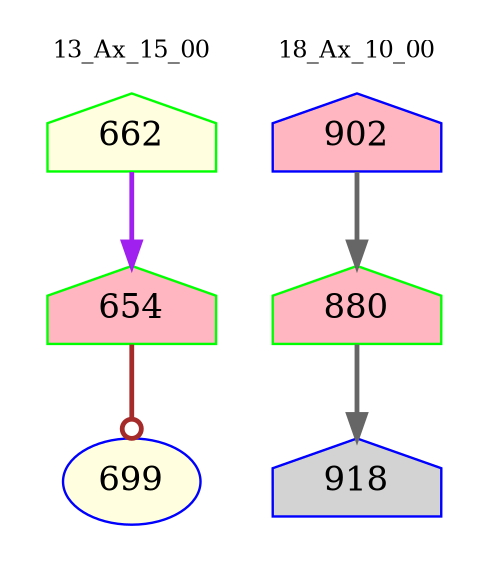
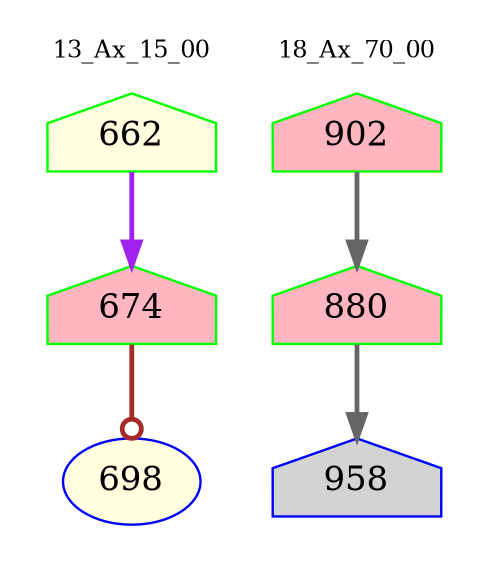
cluster "18_Ax_10_00": label "18_Ax_10_00" -> "18_Ax_70_00"
node "902": color blue -> green
node "654": label "654" -> "674"
node "699": label "699" -> "698"
node "918": label "918" -> "958"
